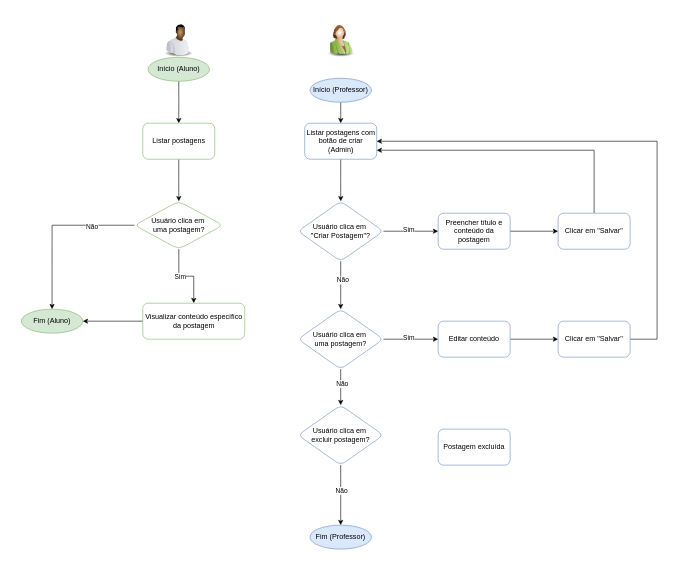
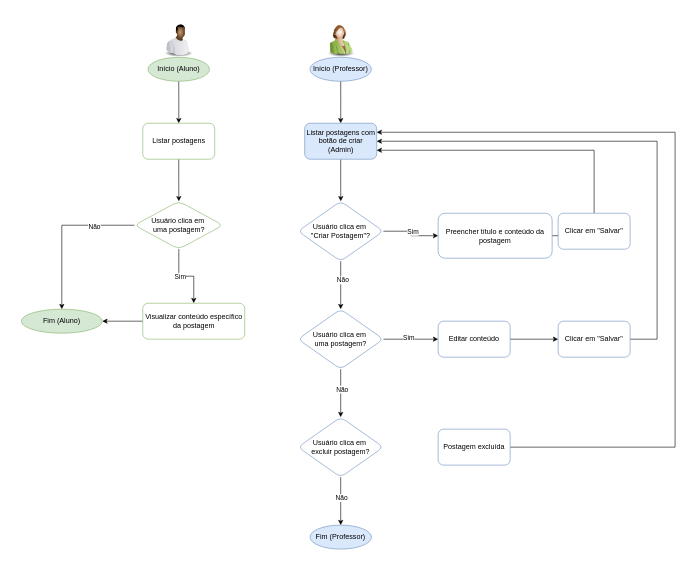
node "Início (Professor)": moved (341, 90) -> (341, 69)
edge "Postagem excluída" -> "Listar postagens com botão de criar (Admin)": added
node "Listar postagens com botão de criar (Admin)": fillcolor #ffffff -> #dae8fc
node "Preencher título e conteúdo da postagem": size 72x36 -> 114x45
node "Fim (Aluno)": size 62x24 -> 81x24
node "Usuário clica em excluir postagem?": moved (341, 435) -> (341, 447)
